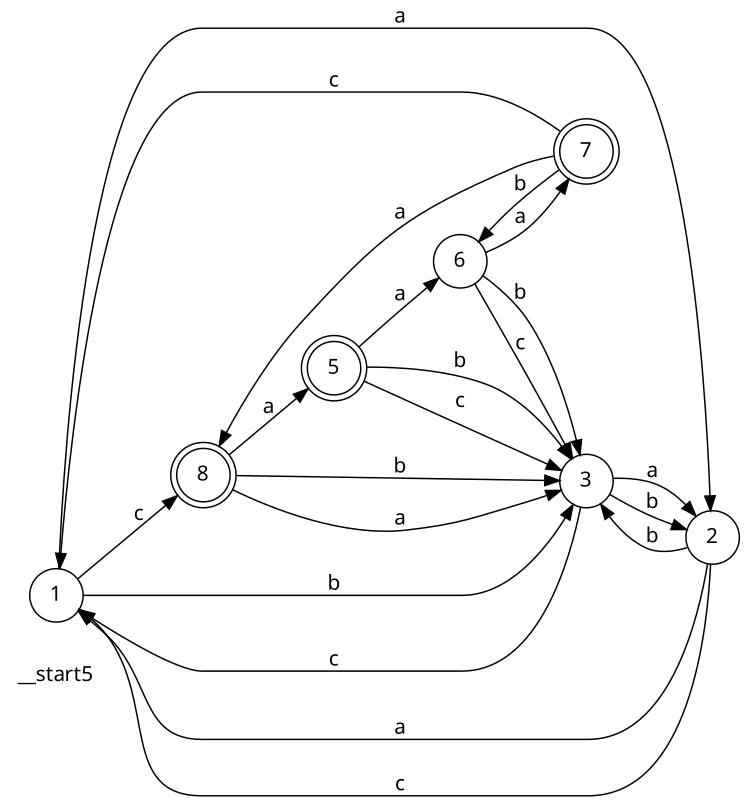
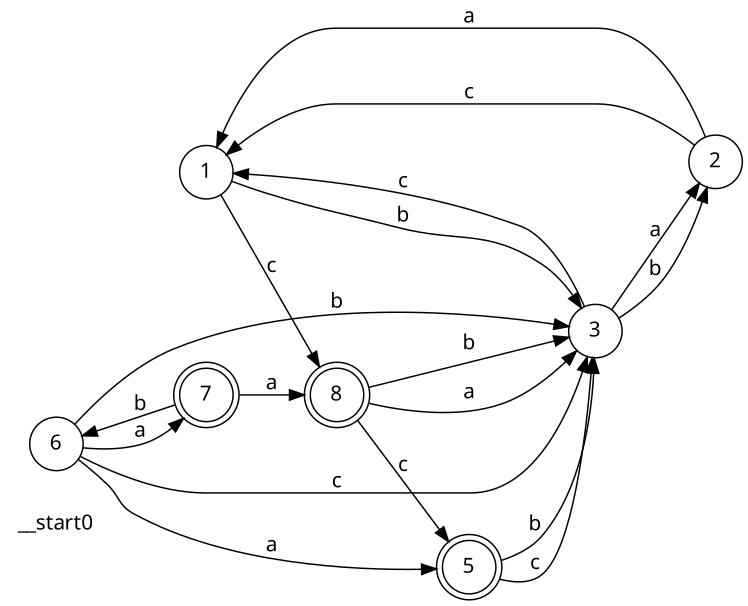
edge "1" -> "2": removed, label "a"
edge "7" -> "1": removed, label "c"
edge "5" -> "6": reversed
edge "8" -> "5": label "a" -> "c"
edge "2" -> "3": removed, label "b"
node "__start5": label "__start5" -> "__start0"
